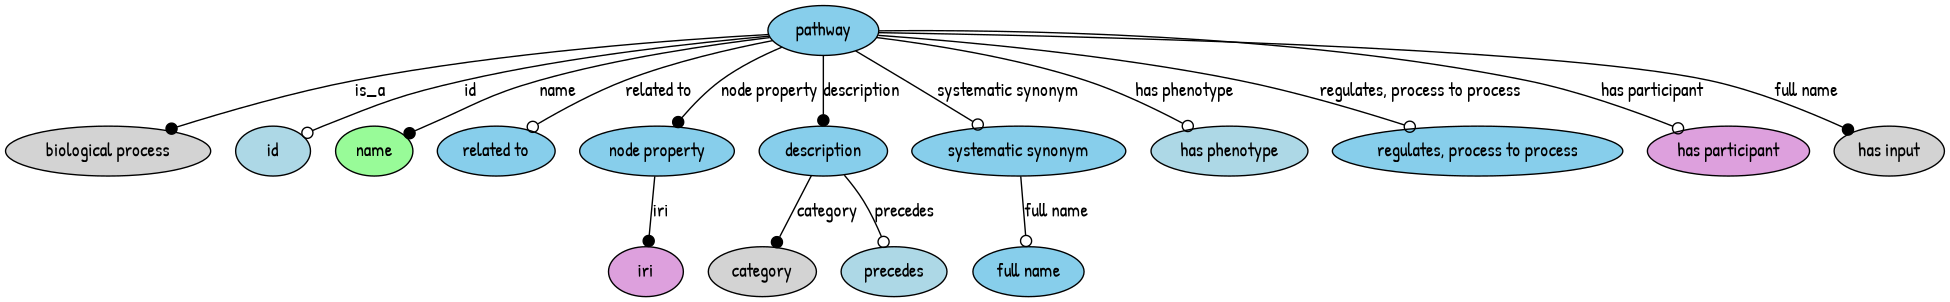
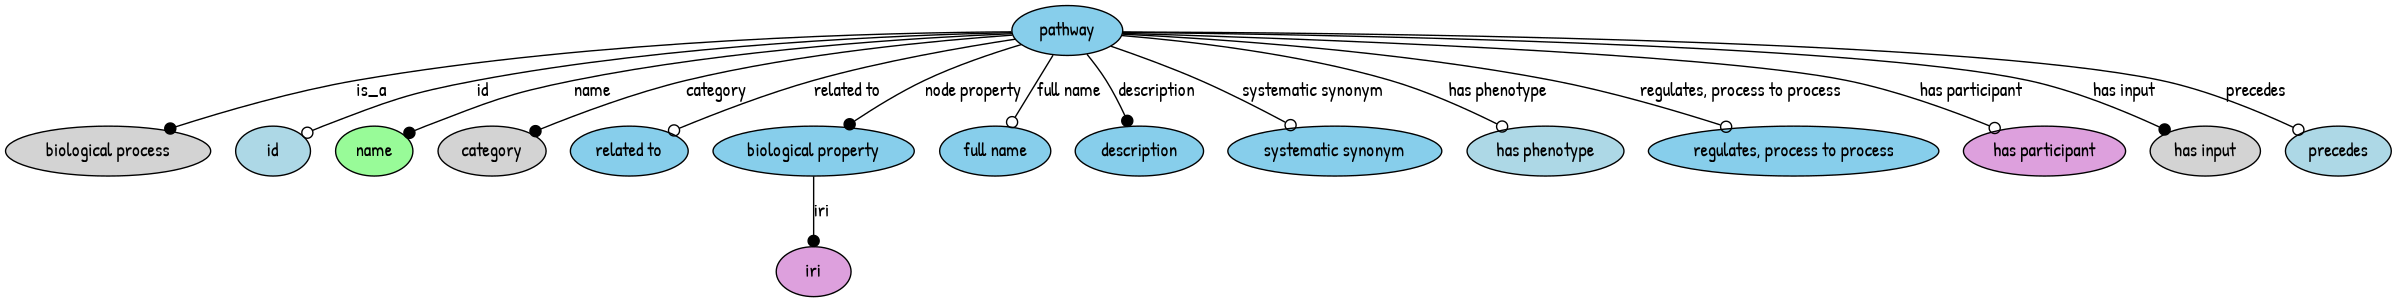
edge "pathway" -> "has input": label "full name" -> "has input"
node "node property": label "node property" -> "biological property"
edge "description" -> "precedes": now "pathway" -> "precedes"
edge "description" -> "category": now "pathway" -> "category"
edge "systematic synonym" -> "full name": now "pathway" -> "full name"
